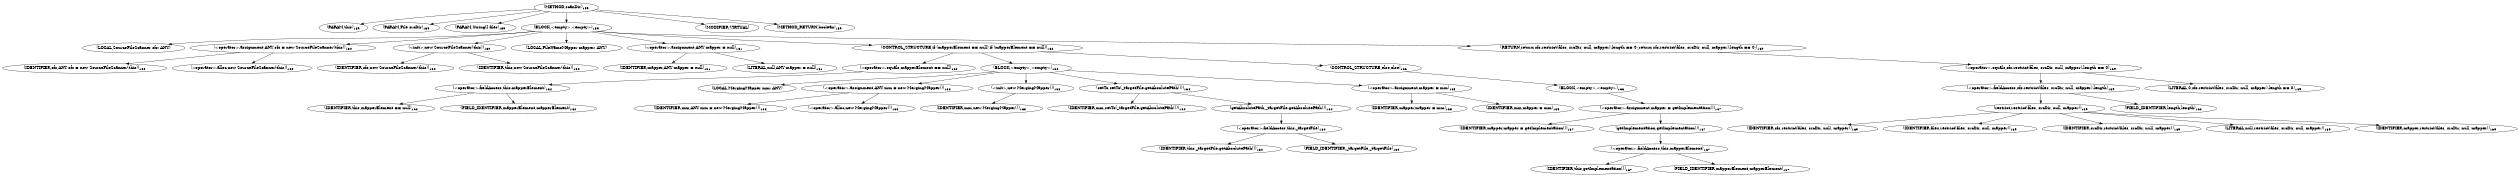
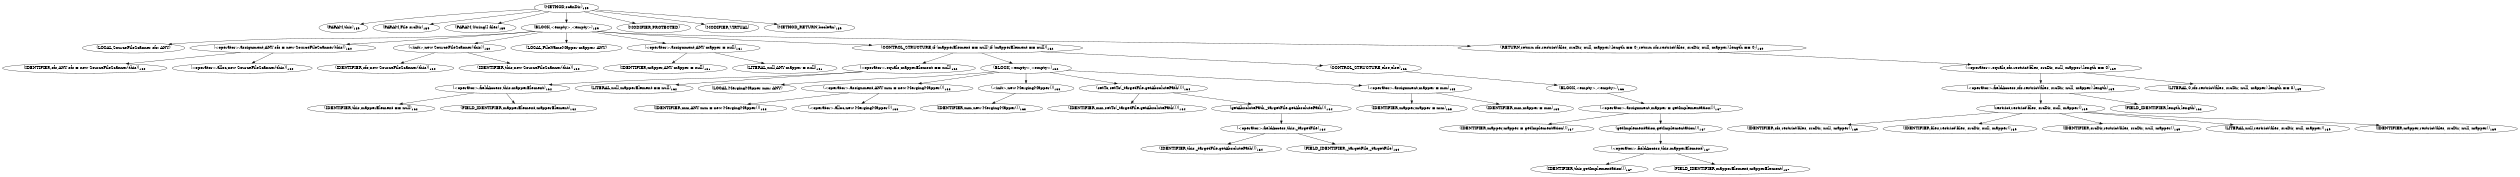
node "(MODIFIER,PROTECTED)": added
node "(LITERAL,null,mapperElement == null)": added
